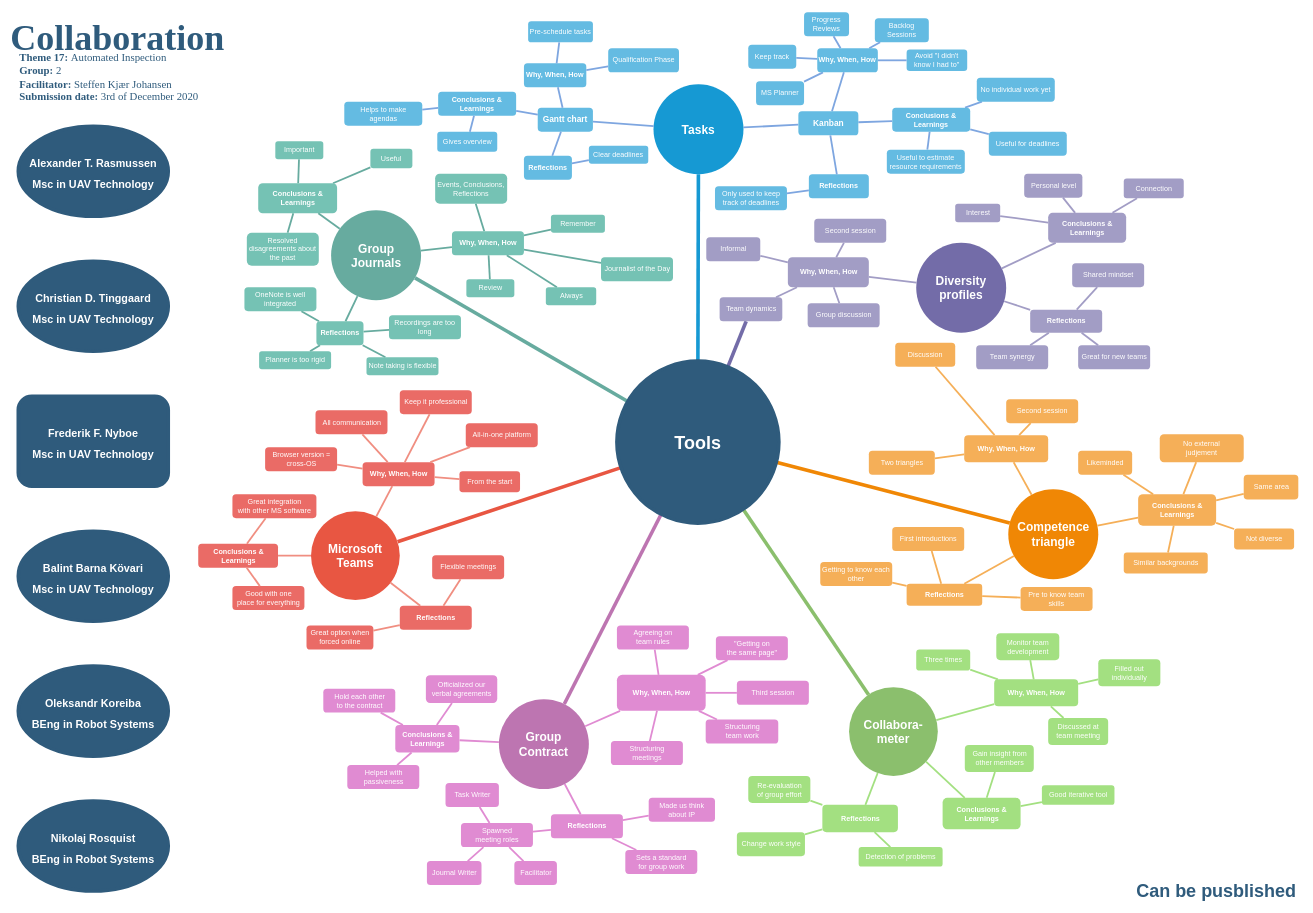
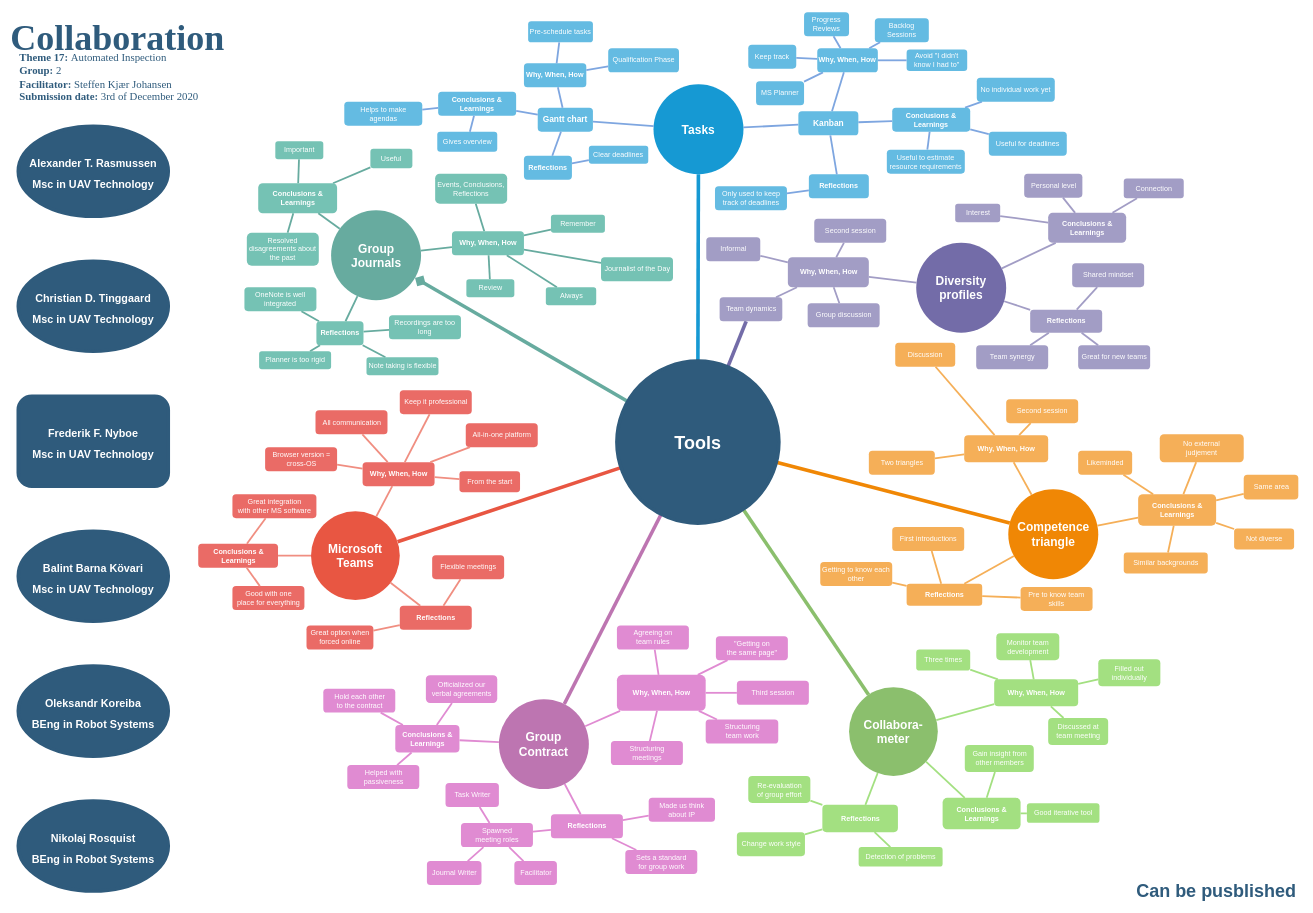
edge "Group Journals" -- "Tools": arrowhead none -> diamond
node "Good iterative tool": moved (1079, 795) -> (1064, 813)
